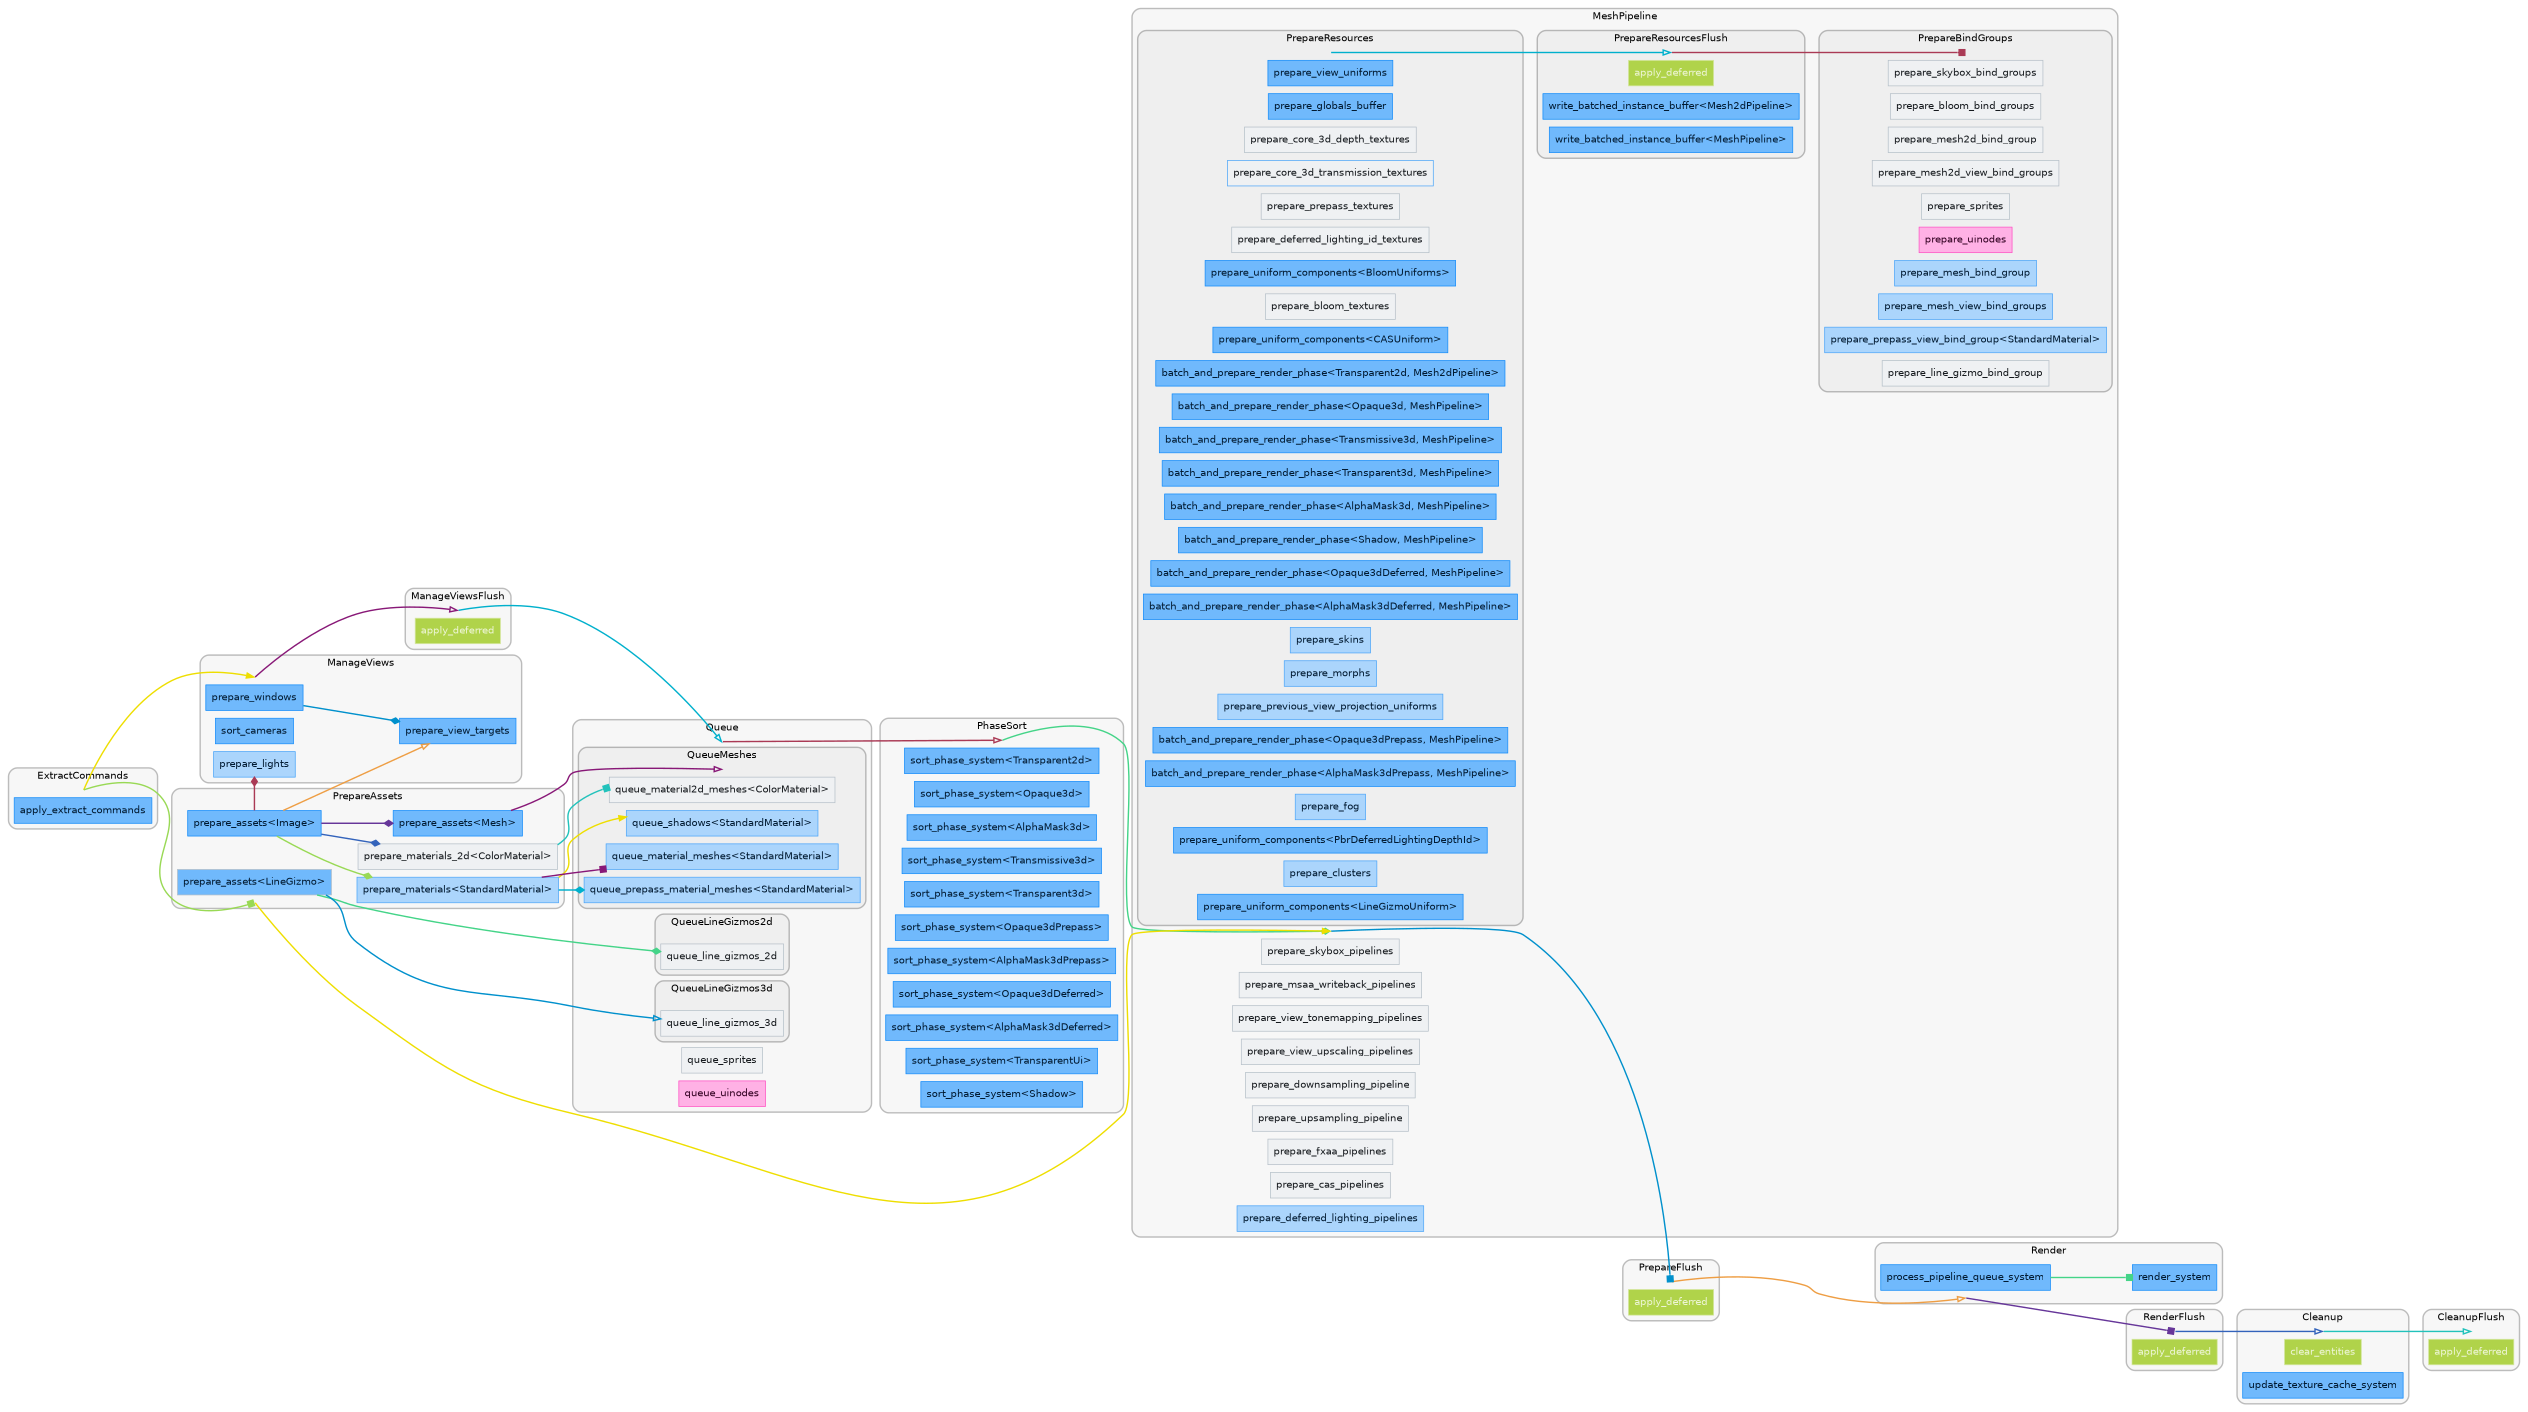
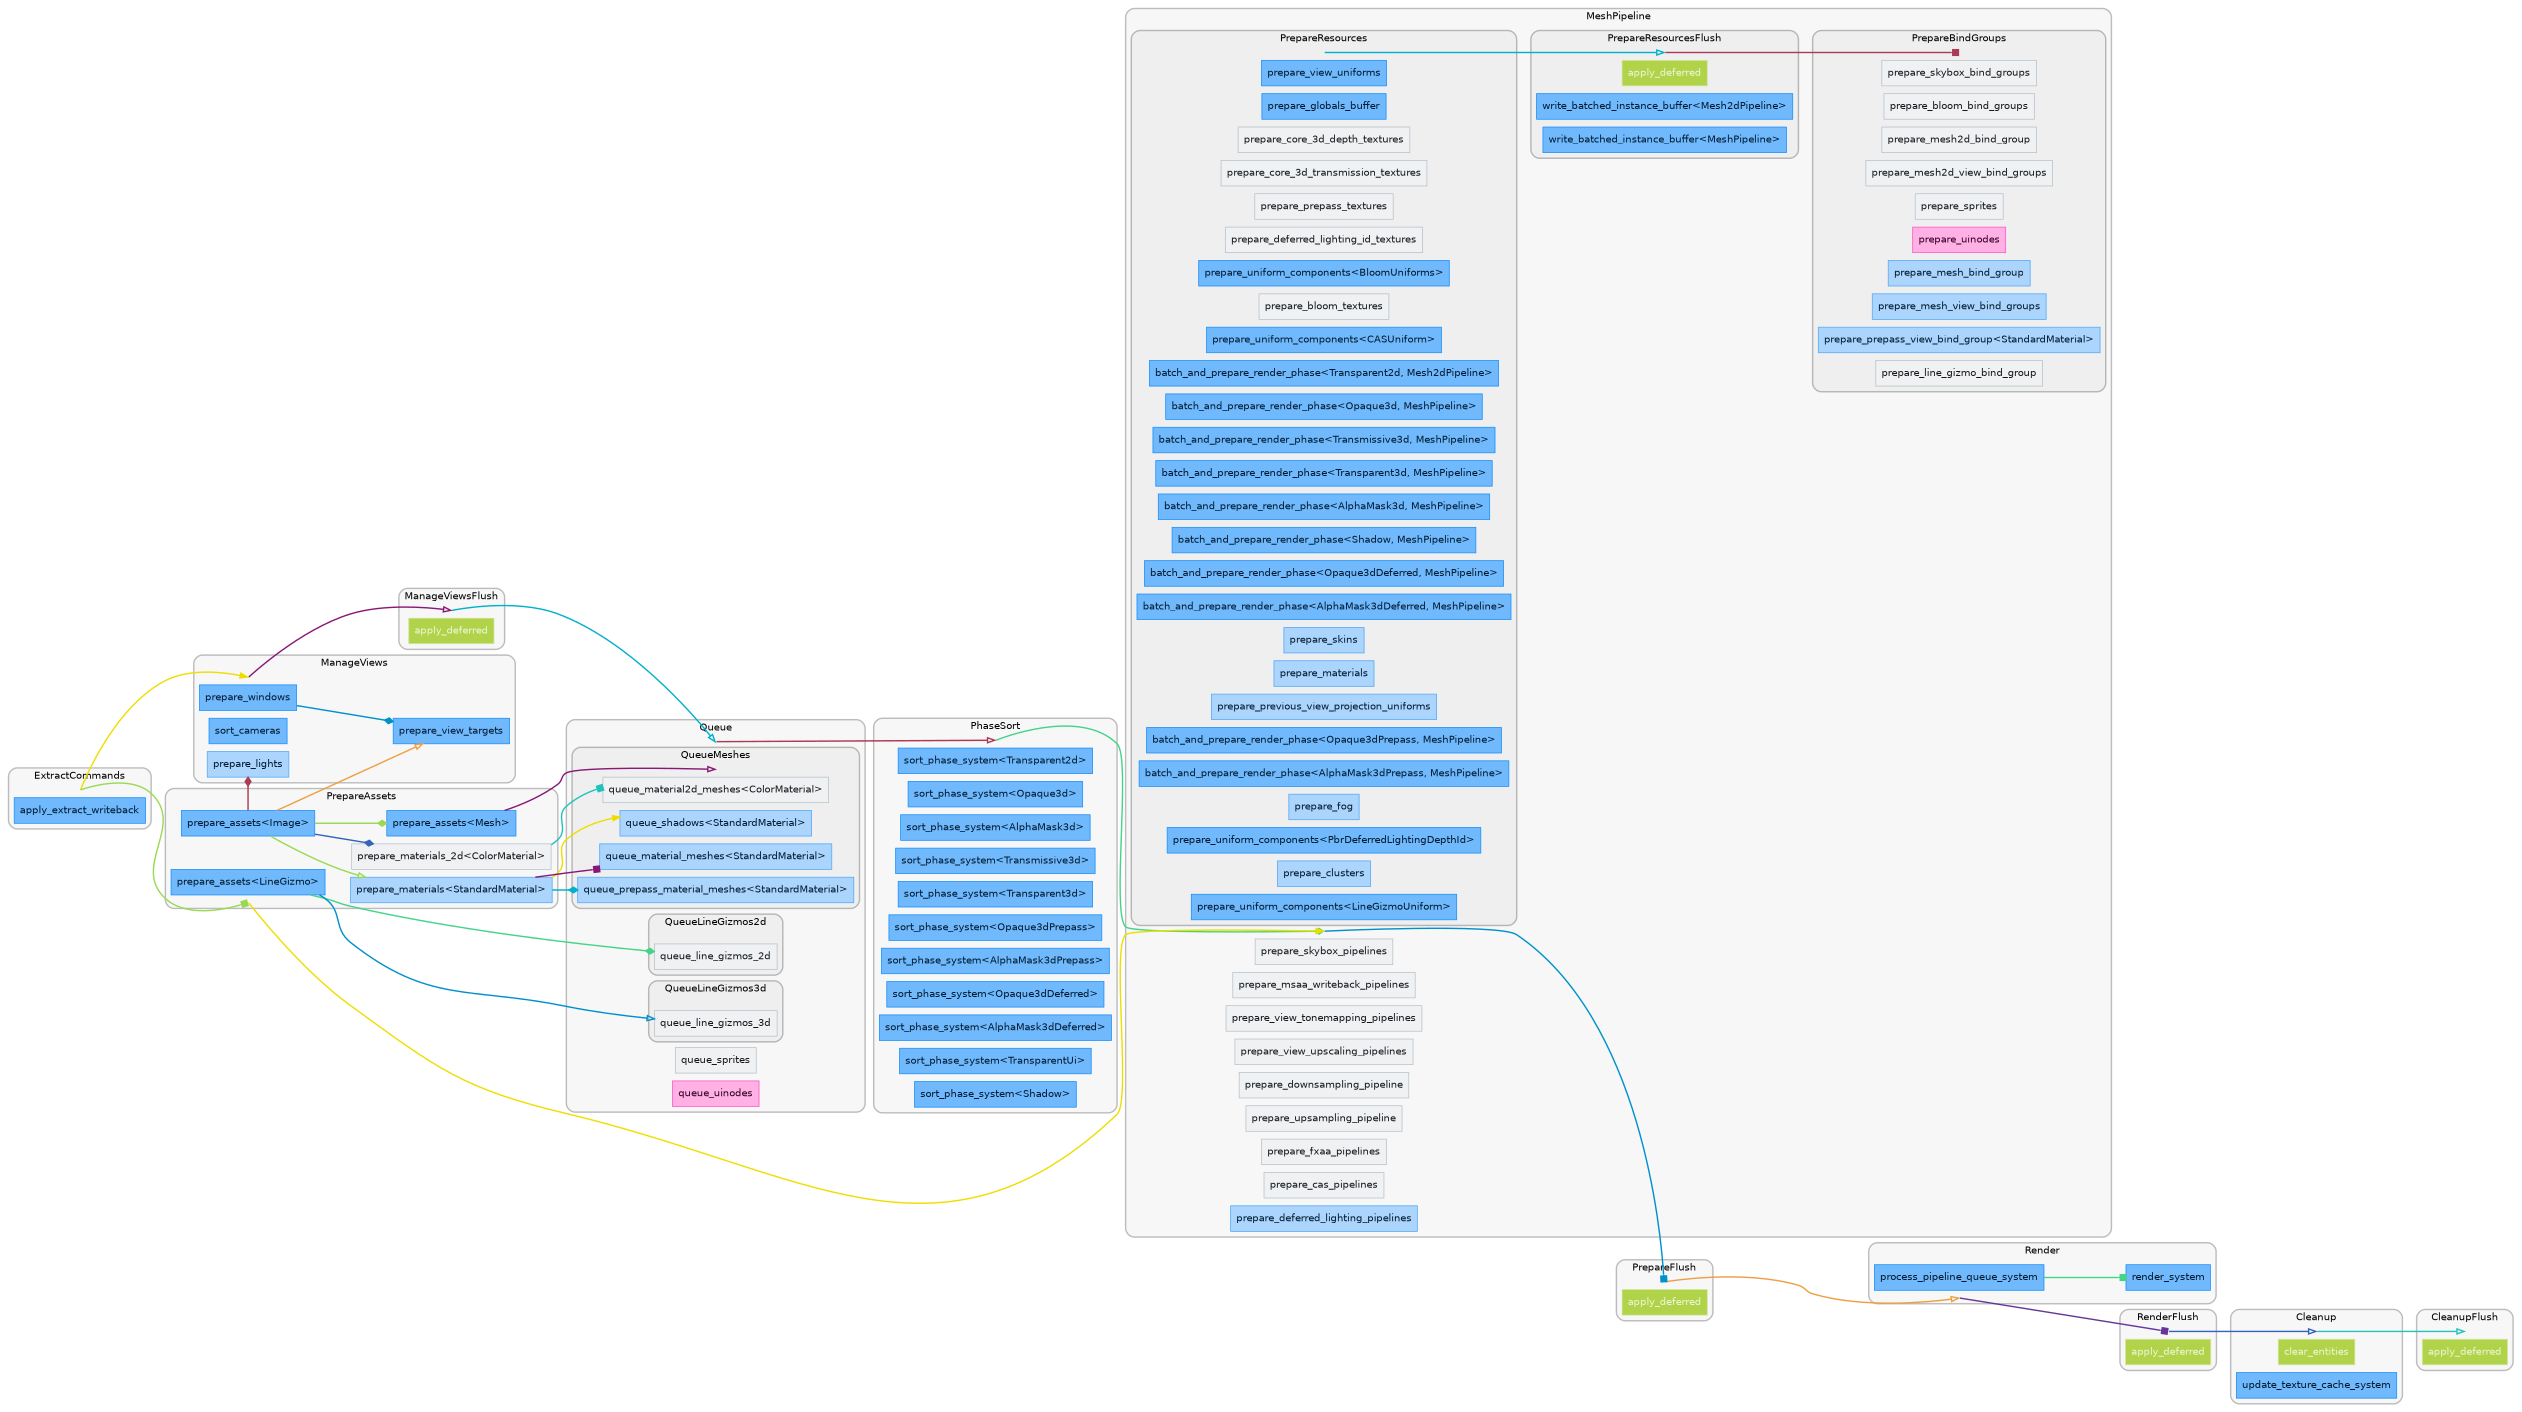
node "prepare_core_3d_transmission_textures": color #48a3f8 -> #b4bec7
node "prepare_morphs": label "prepare_morphs" -> "prepare_materials"
node "apply_extract_commands": label "apply_extract_commands" -> "apply_extract_writeback"
edge "prepare_assets<Image>" -> "prepare_assets<Mesh>": color #663699 -> #99d955
edge "prepare_assets<Image>" -> "prepare_materials<StandardMaterial>": arrowhead diamond -> onormal
node "prepare_assets<LineGizmo>": color #b4bec7 -> #0c88f9
